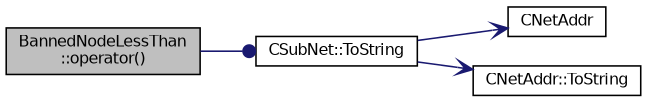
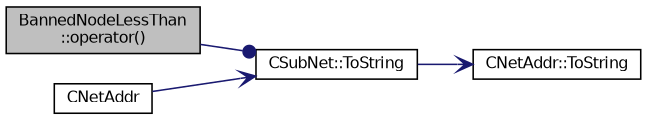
edge "CSubNet::ToString" -> "CNetAddr": reversed
